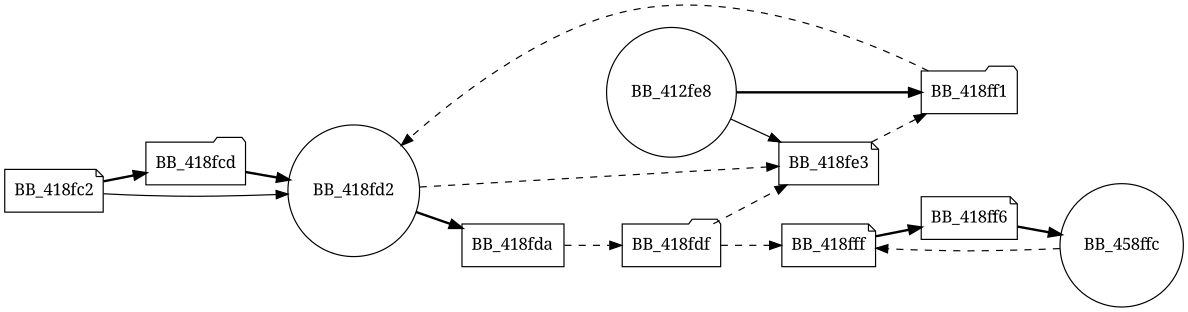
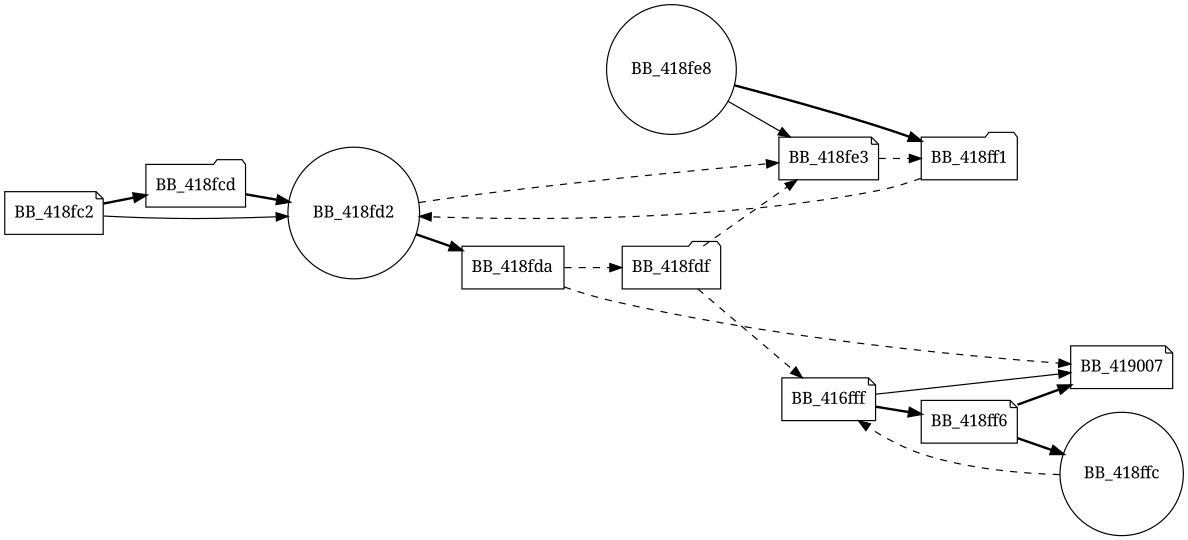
node "BB_412fe8": label "BB_412fe8" -> "BB_418fe8"
node "BB_418fff": label "BB_418fff" -> "BB_416fff"
node "BB_458ffc": label "BB_458ffc" -> "BB_418ffc"
node "BB_419007": added
